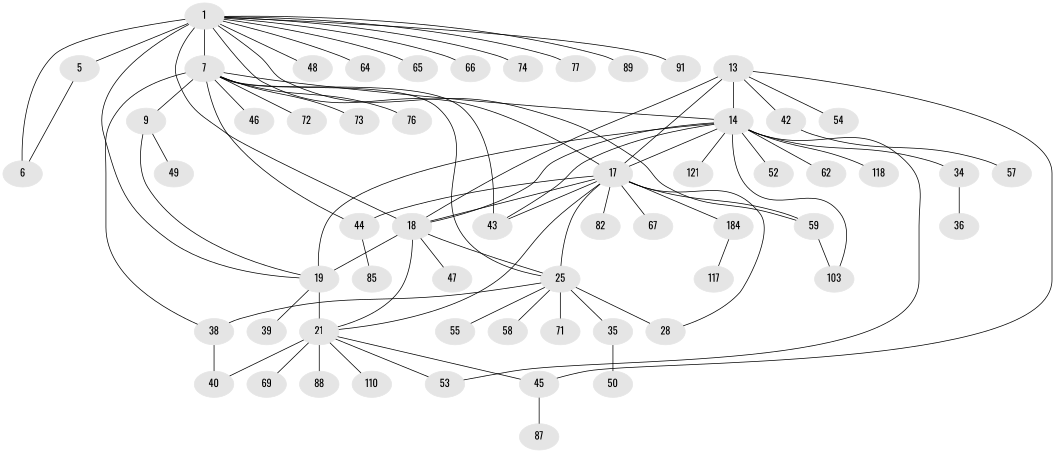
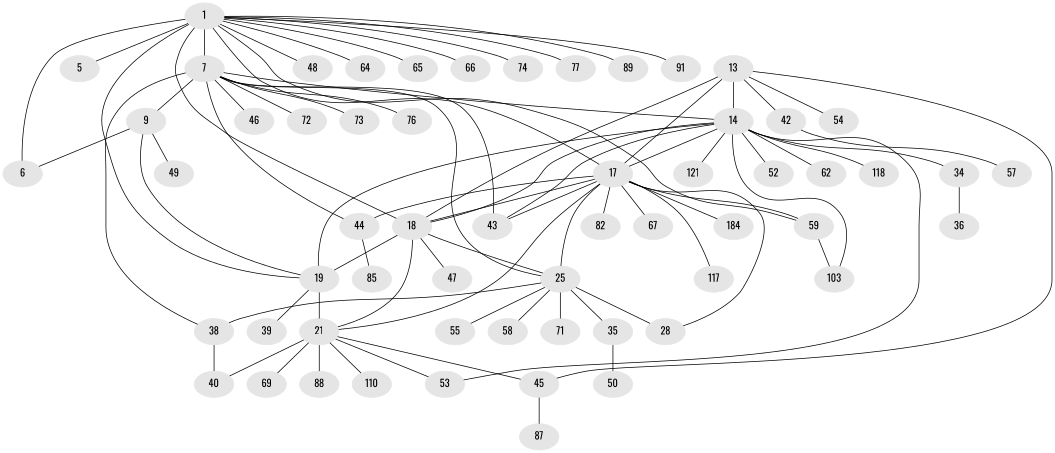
edge "5" -- "6": now "9" -- "6"
edge "184" -- "117": now "17" -- "117"
